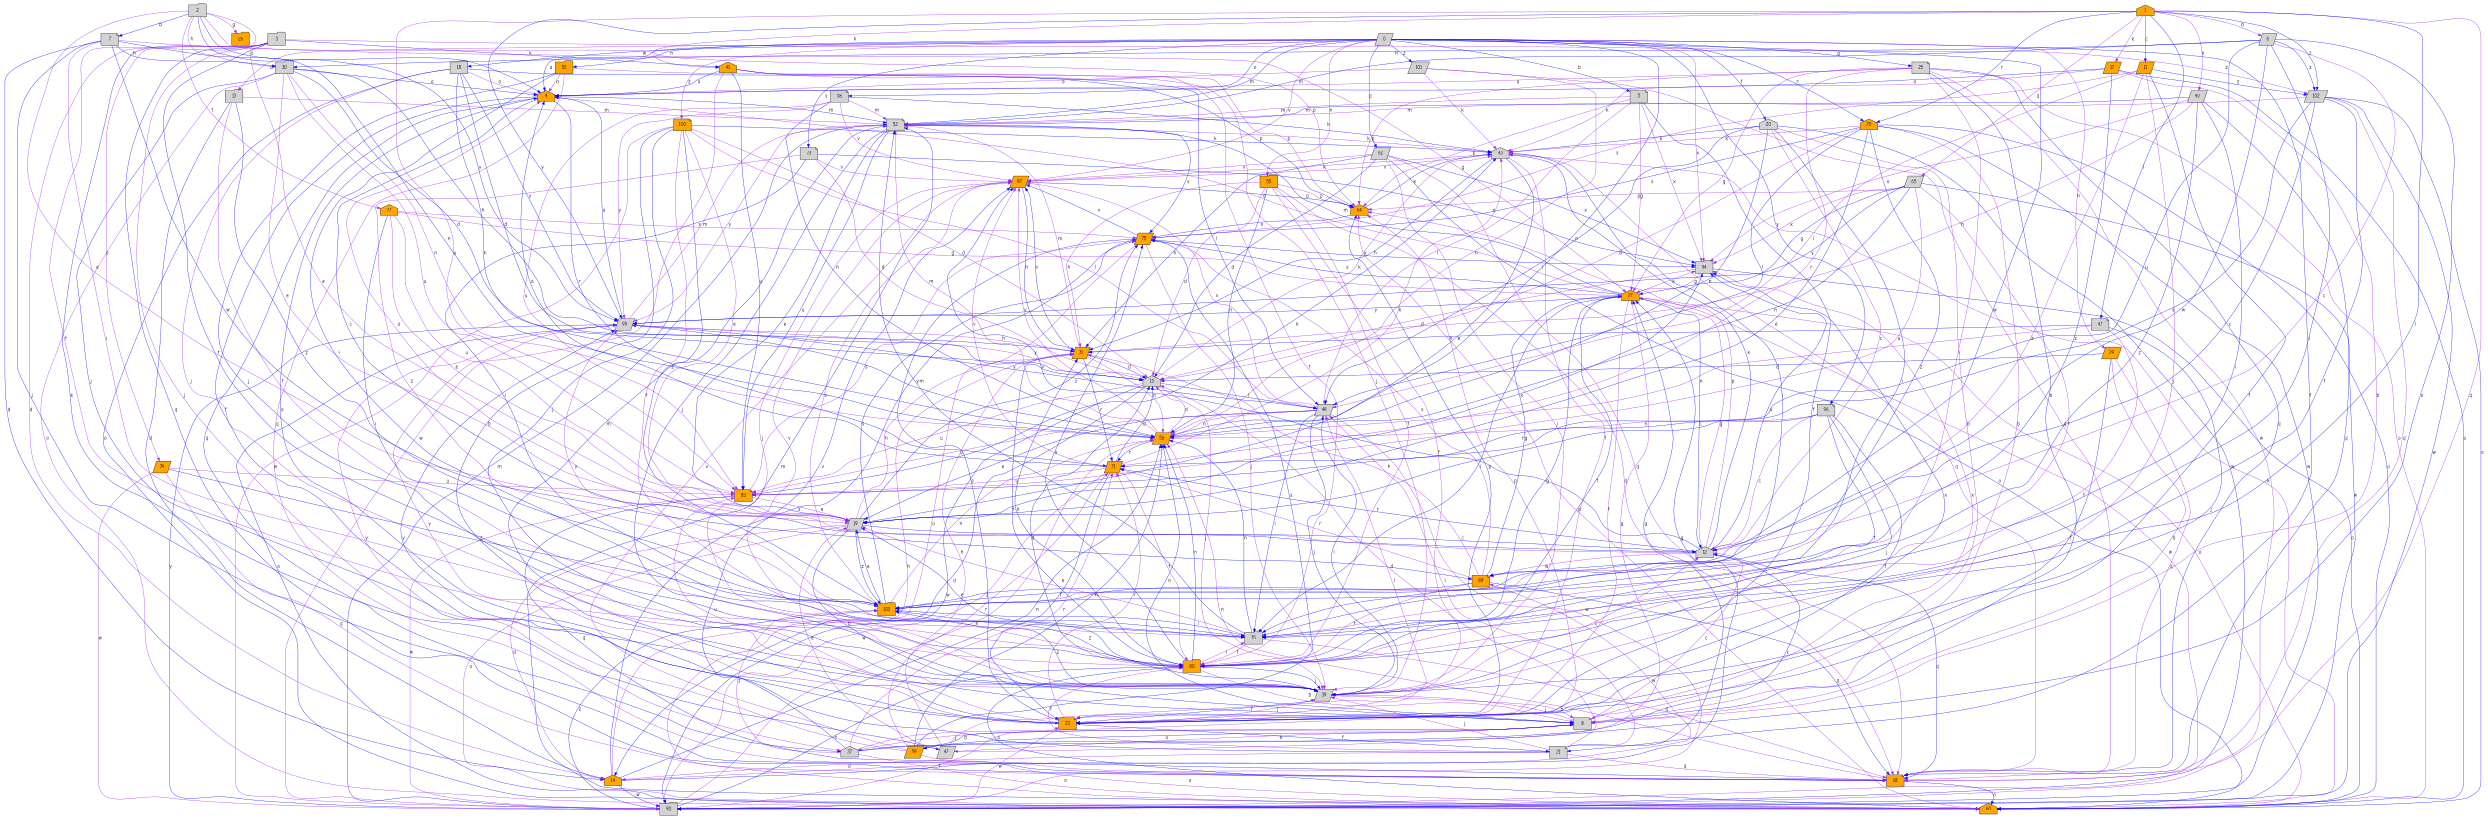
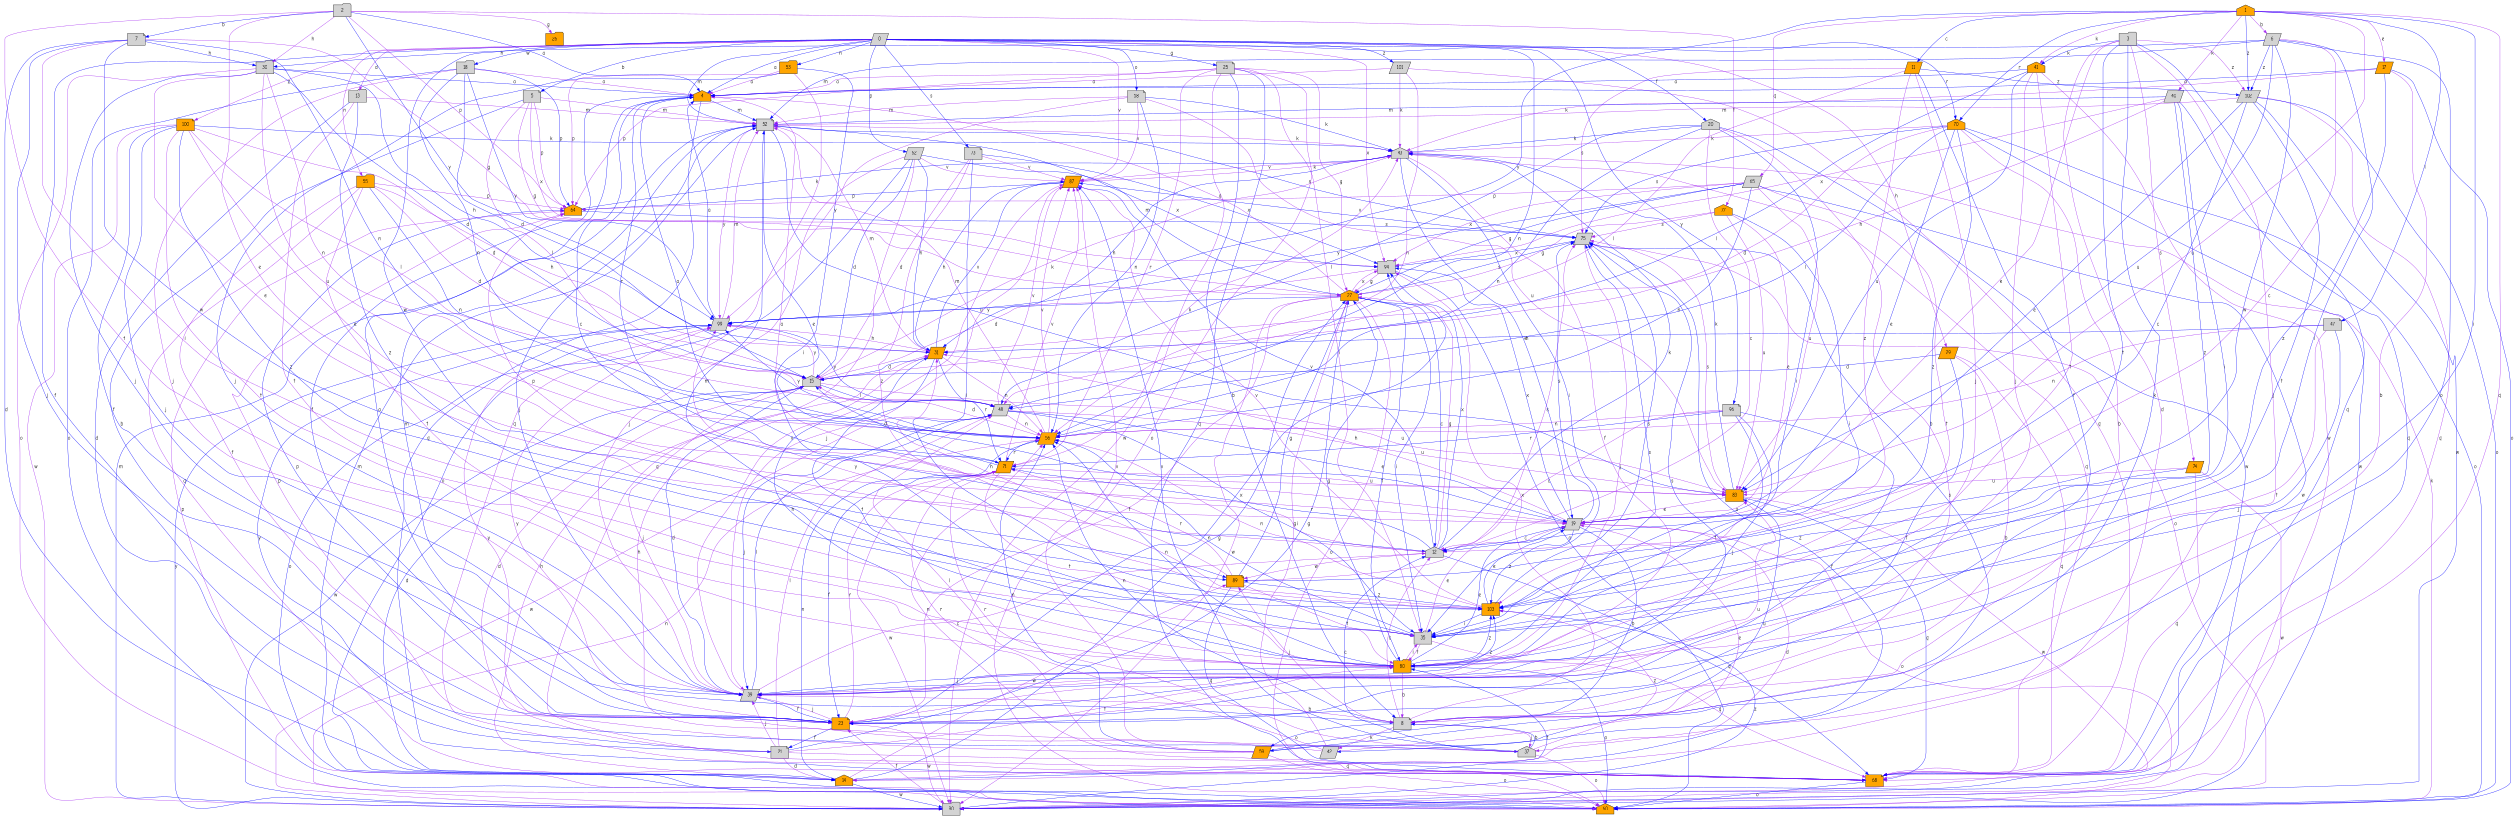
node "75": fillcolor orange -> lightgrey
edge "8" -> "39": now "8" -> "89"
edge "59" -> "83": added, label "u"
